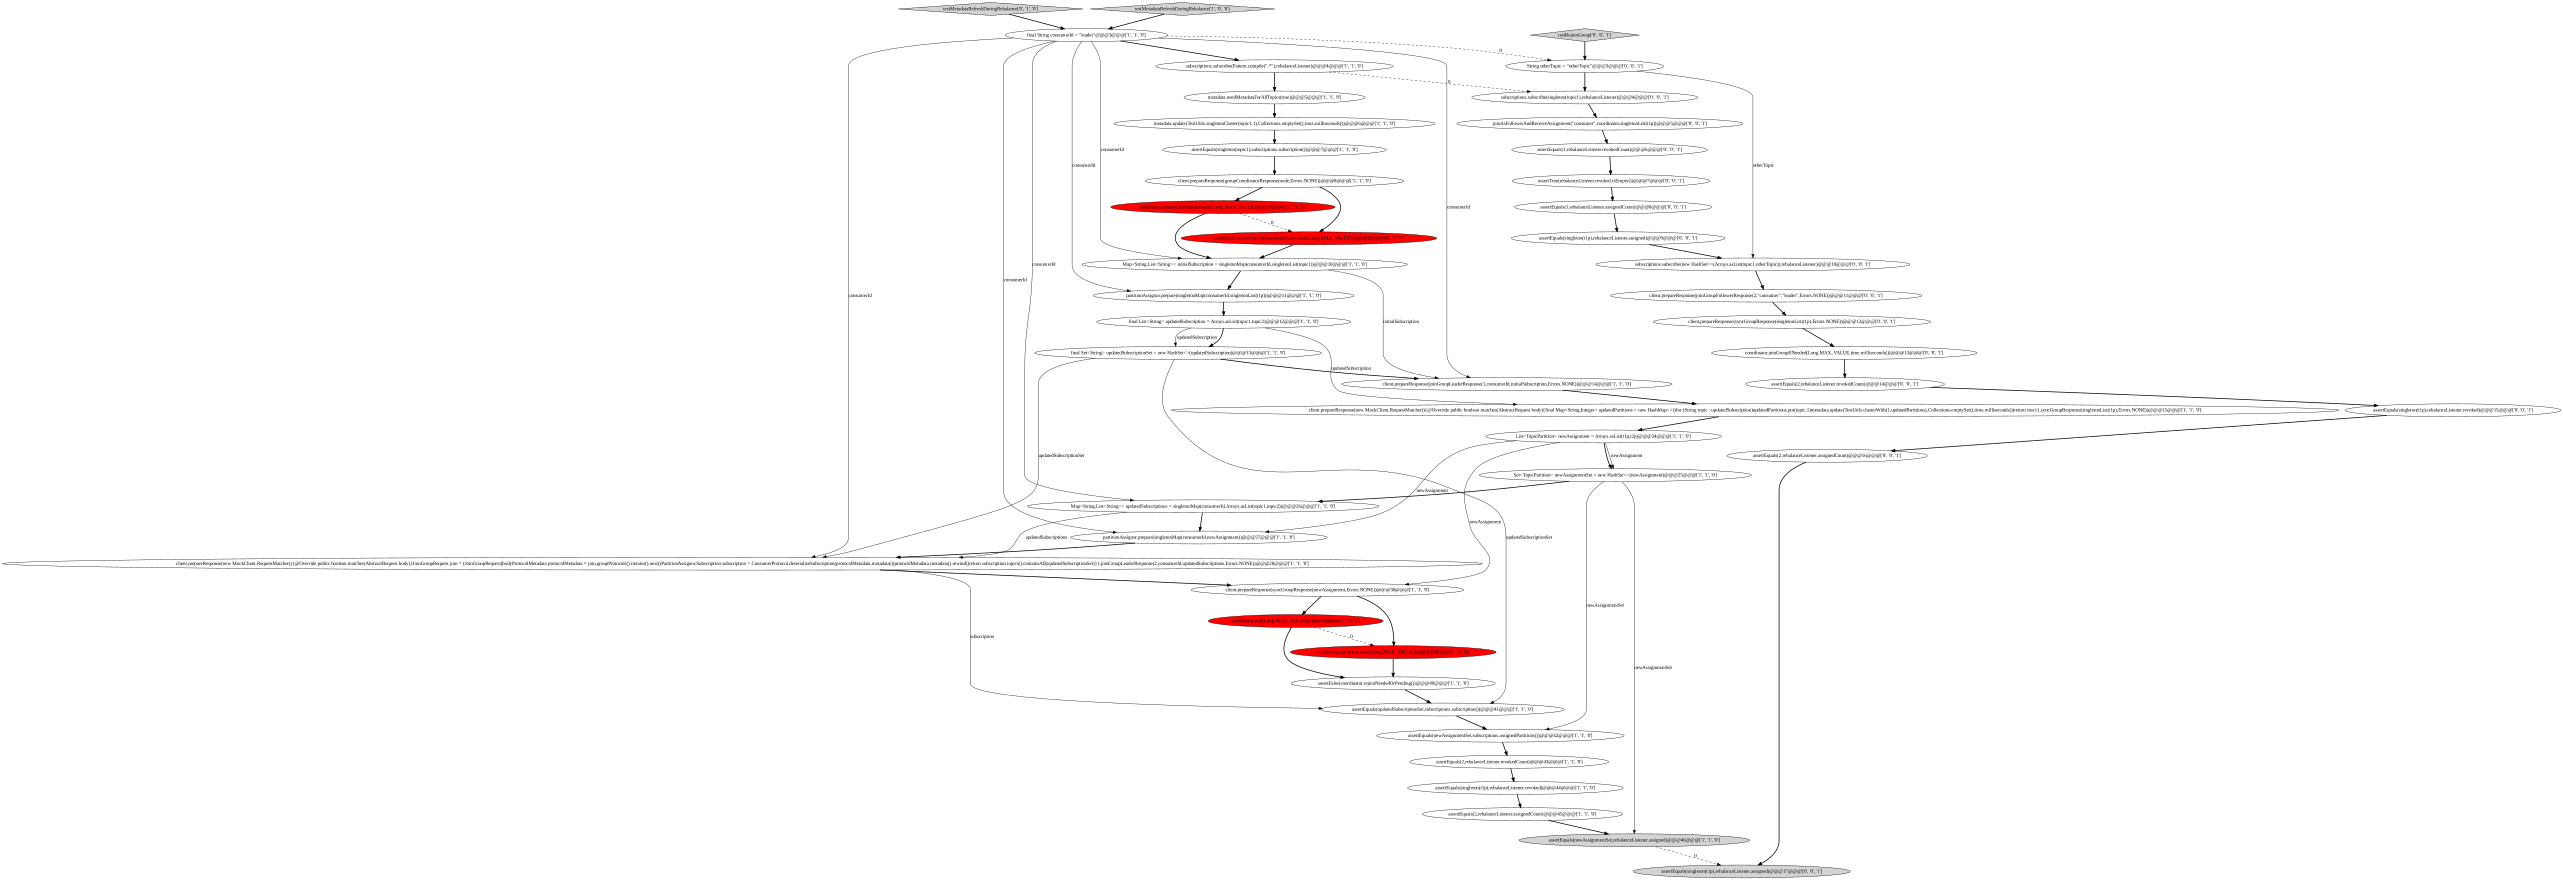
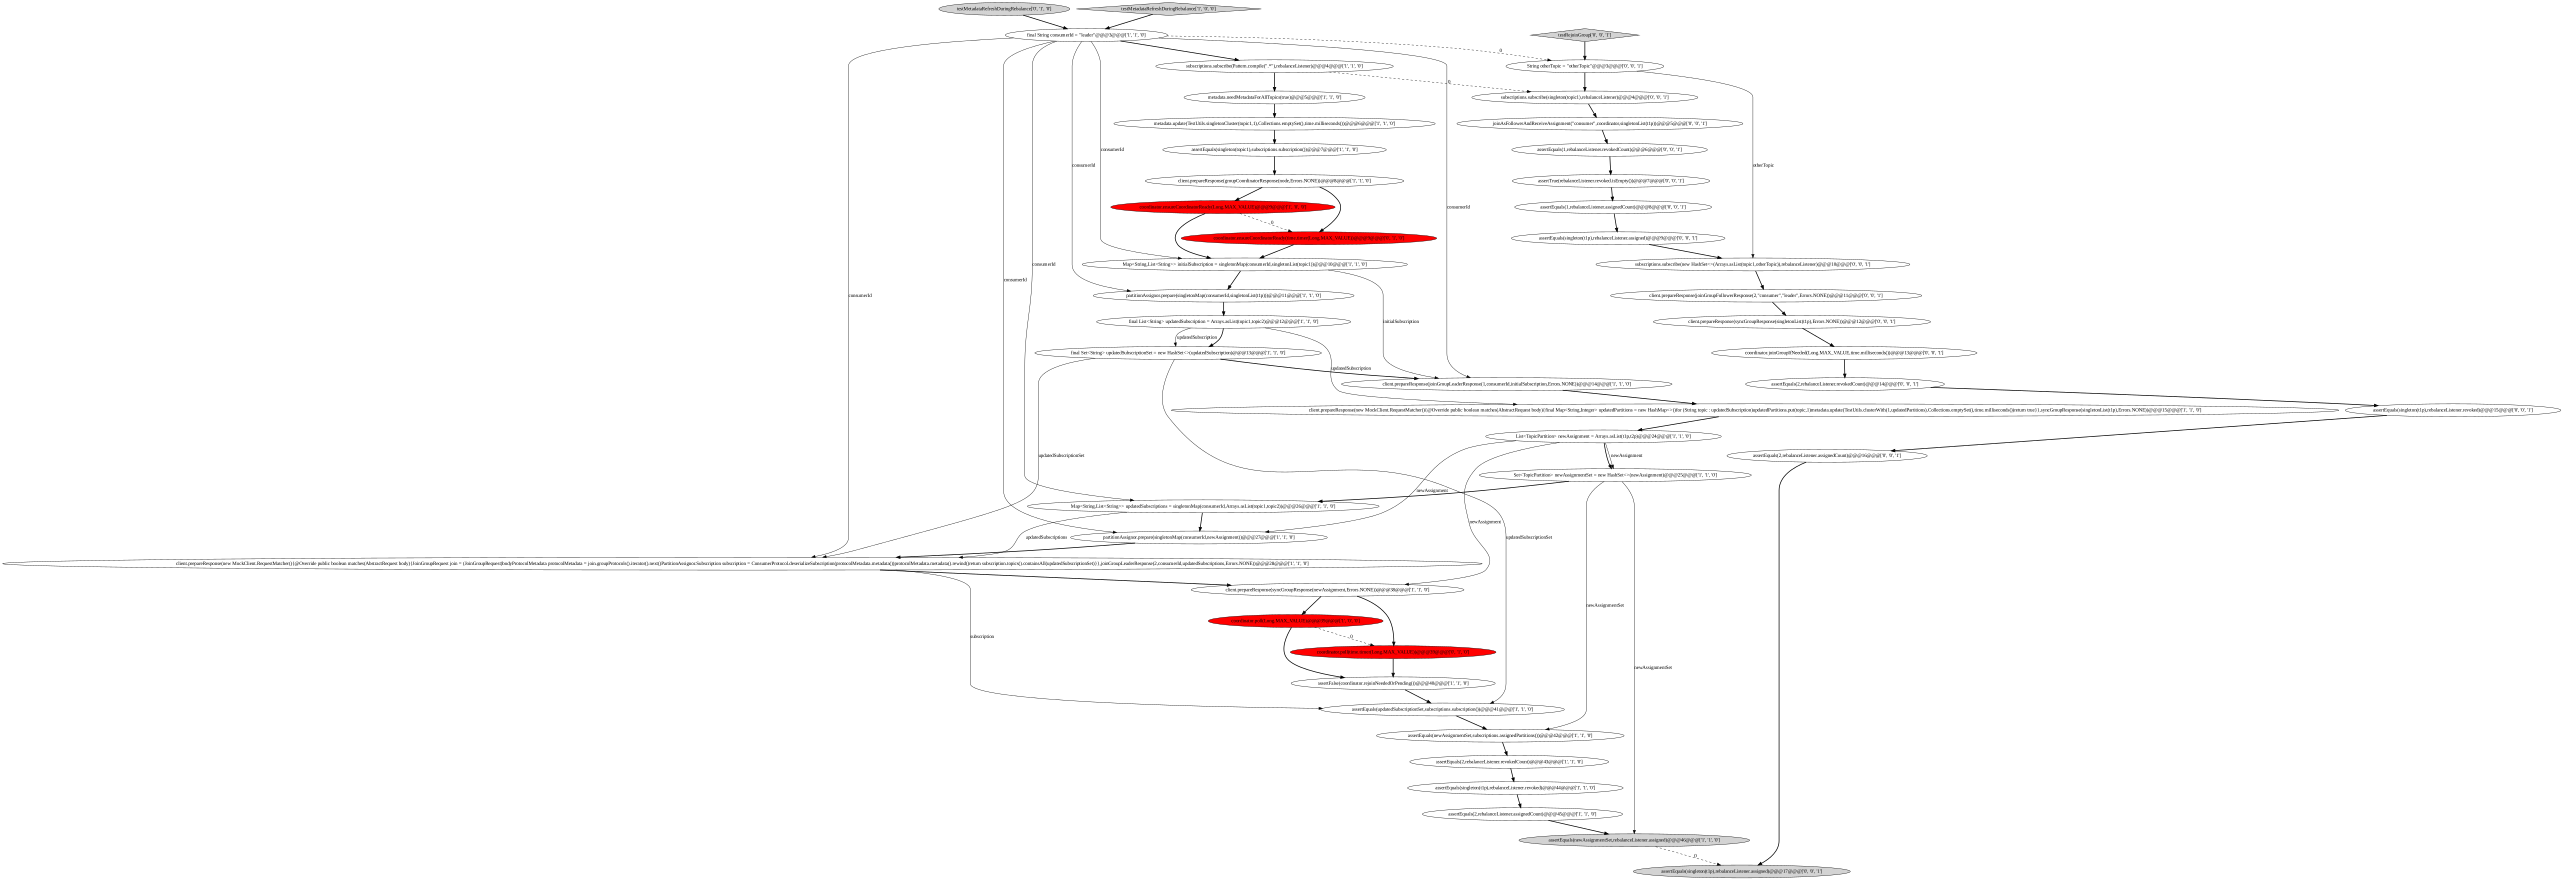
node "testMetadataRefreshDuringRebalance['0', '1', '0']": shape diamond -> ellipse
